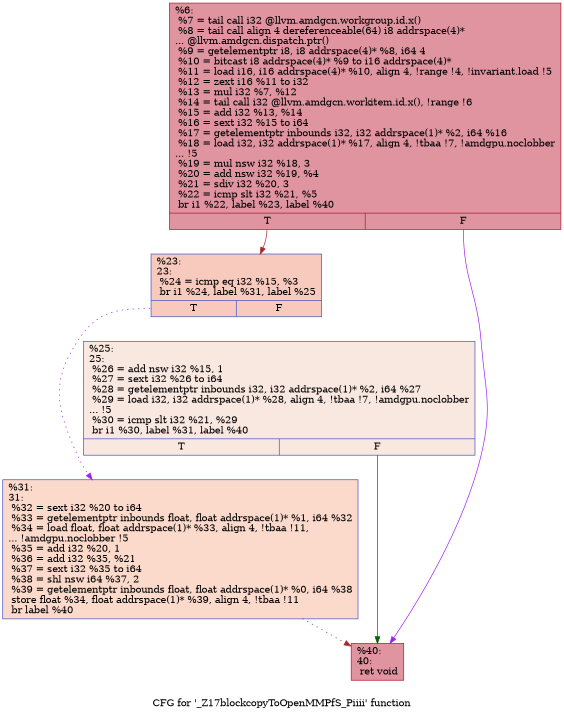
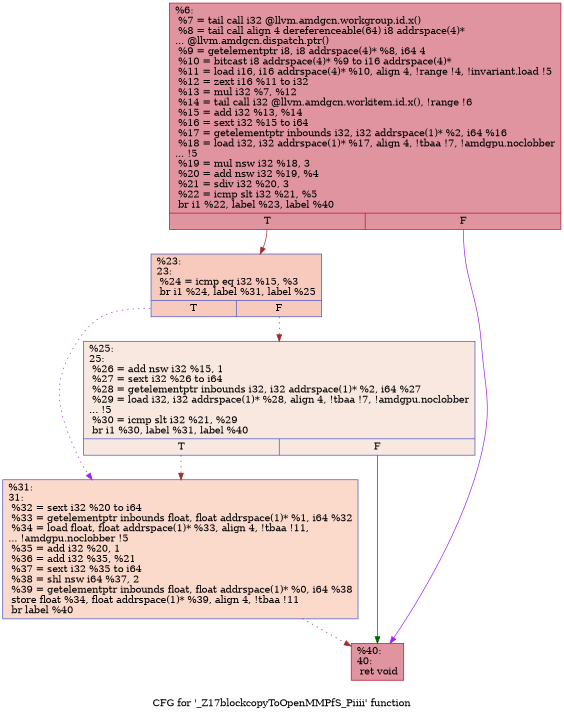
edge "%23:" -> "%25:": added
edge "%25:" -> "%31:": added
